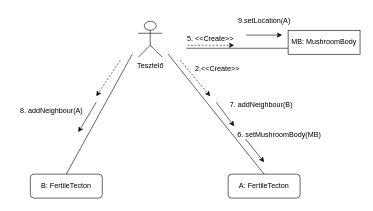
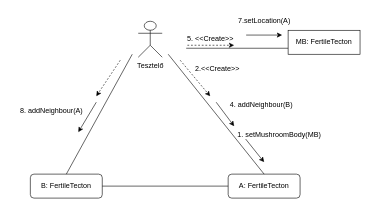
node "9.setLocation(A)": label "9.setLocation(A)" -> "7.setLocation(A)"
node "MB: MushroomBody": label "MB: MushroomBody" -> "MB: FertileTecton"
node "7. addNeighbour(B)": label "7. addNeighbour(B)" -> "4. addNeighbour(B)"
node "6. setMushroomBody(MB)": label "6. setMushroomBody(MB)" -> "1. setMushroomBody(MB)"
edge "B: FertileTecton" -- "A: FertileTecton": added
